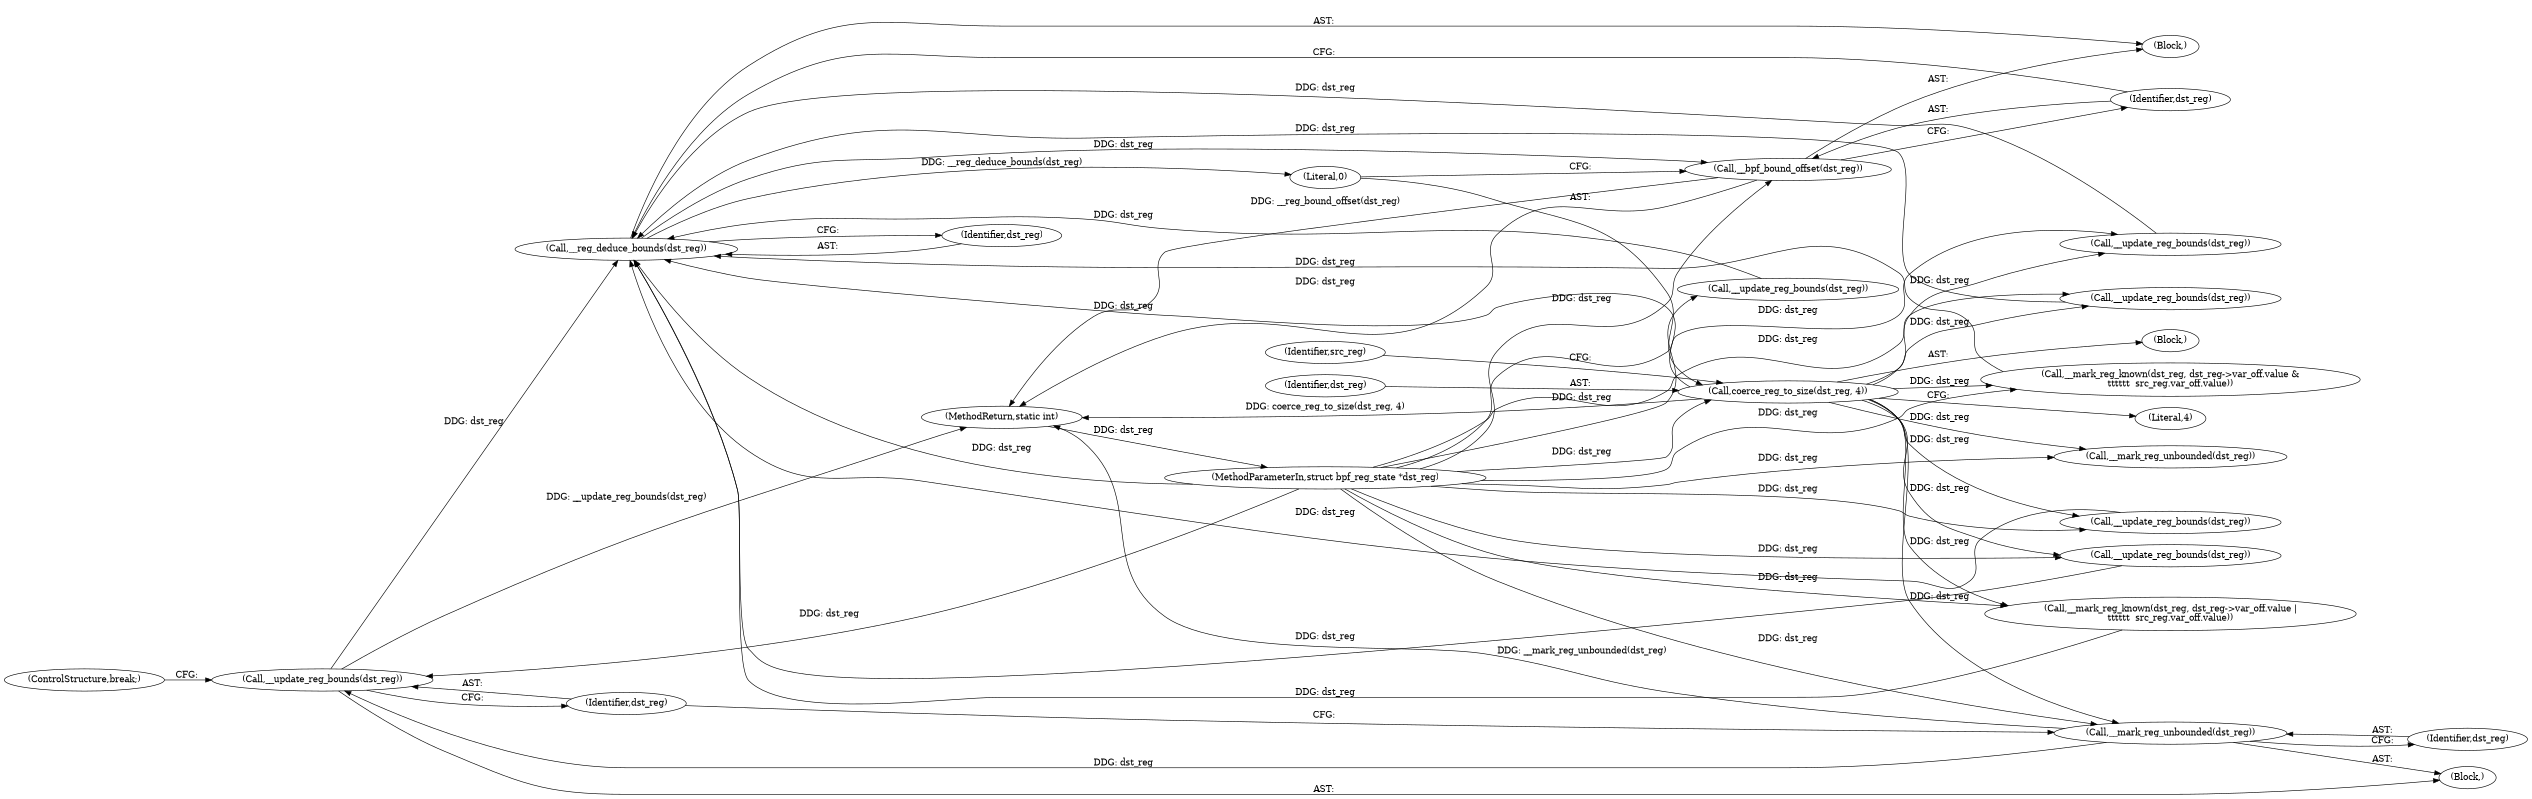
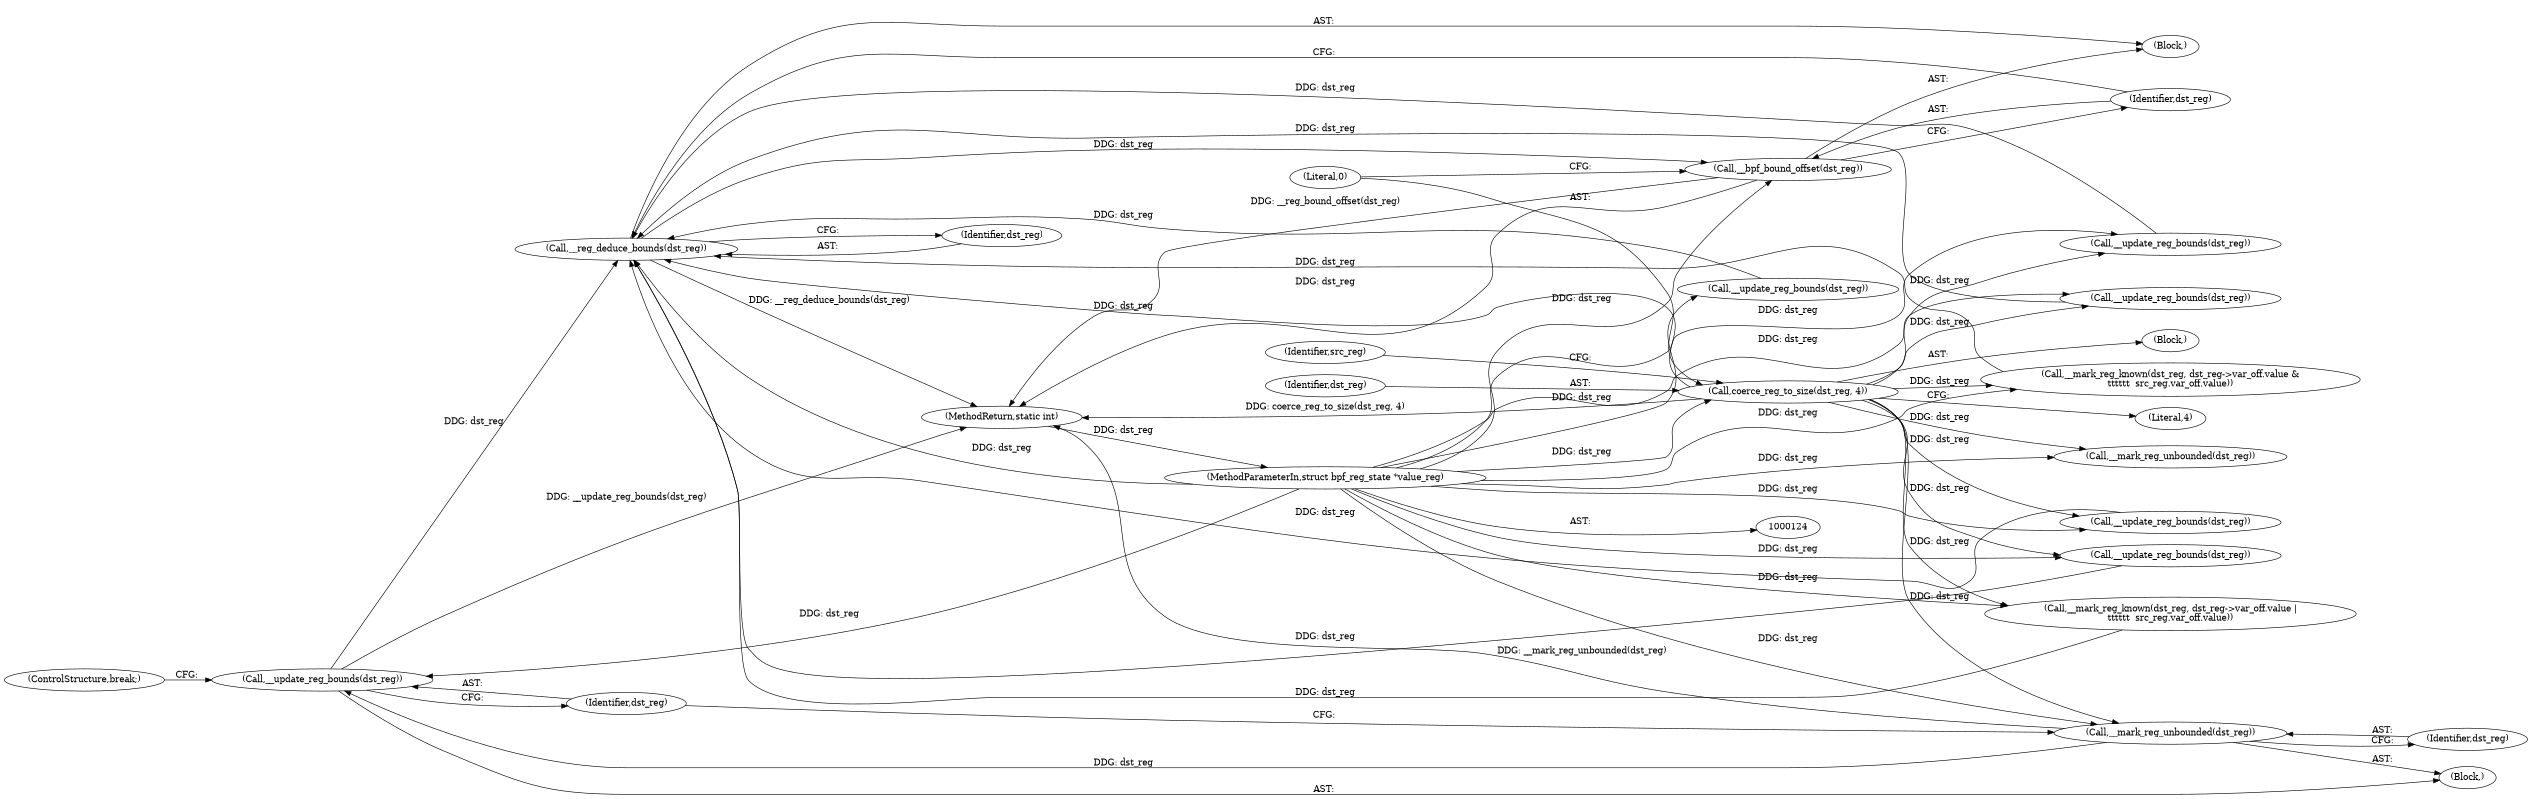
edge "(Call,__reg_deduce_bounds(dst_reg))" -> "(Literal,0)": now "(Call,__reg_deduce_bounds(dst_reg))" -> "(MethodReturn,static int)"
node "(MethodParameterIn,struct bpf_reg_state *dst_reg)": label "(MethodParameterIn,struct bpf_reg_state *dst_reg)" -> "(MethodParameterIn,struct bpf_reg_state *value_reg)"
node "1000124": added
